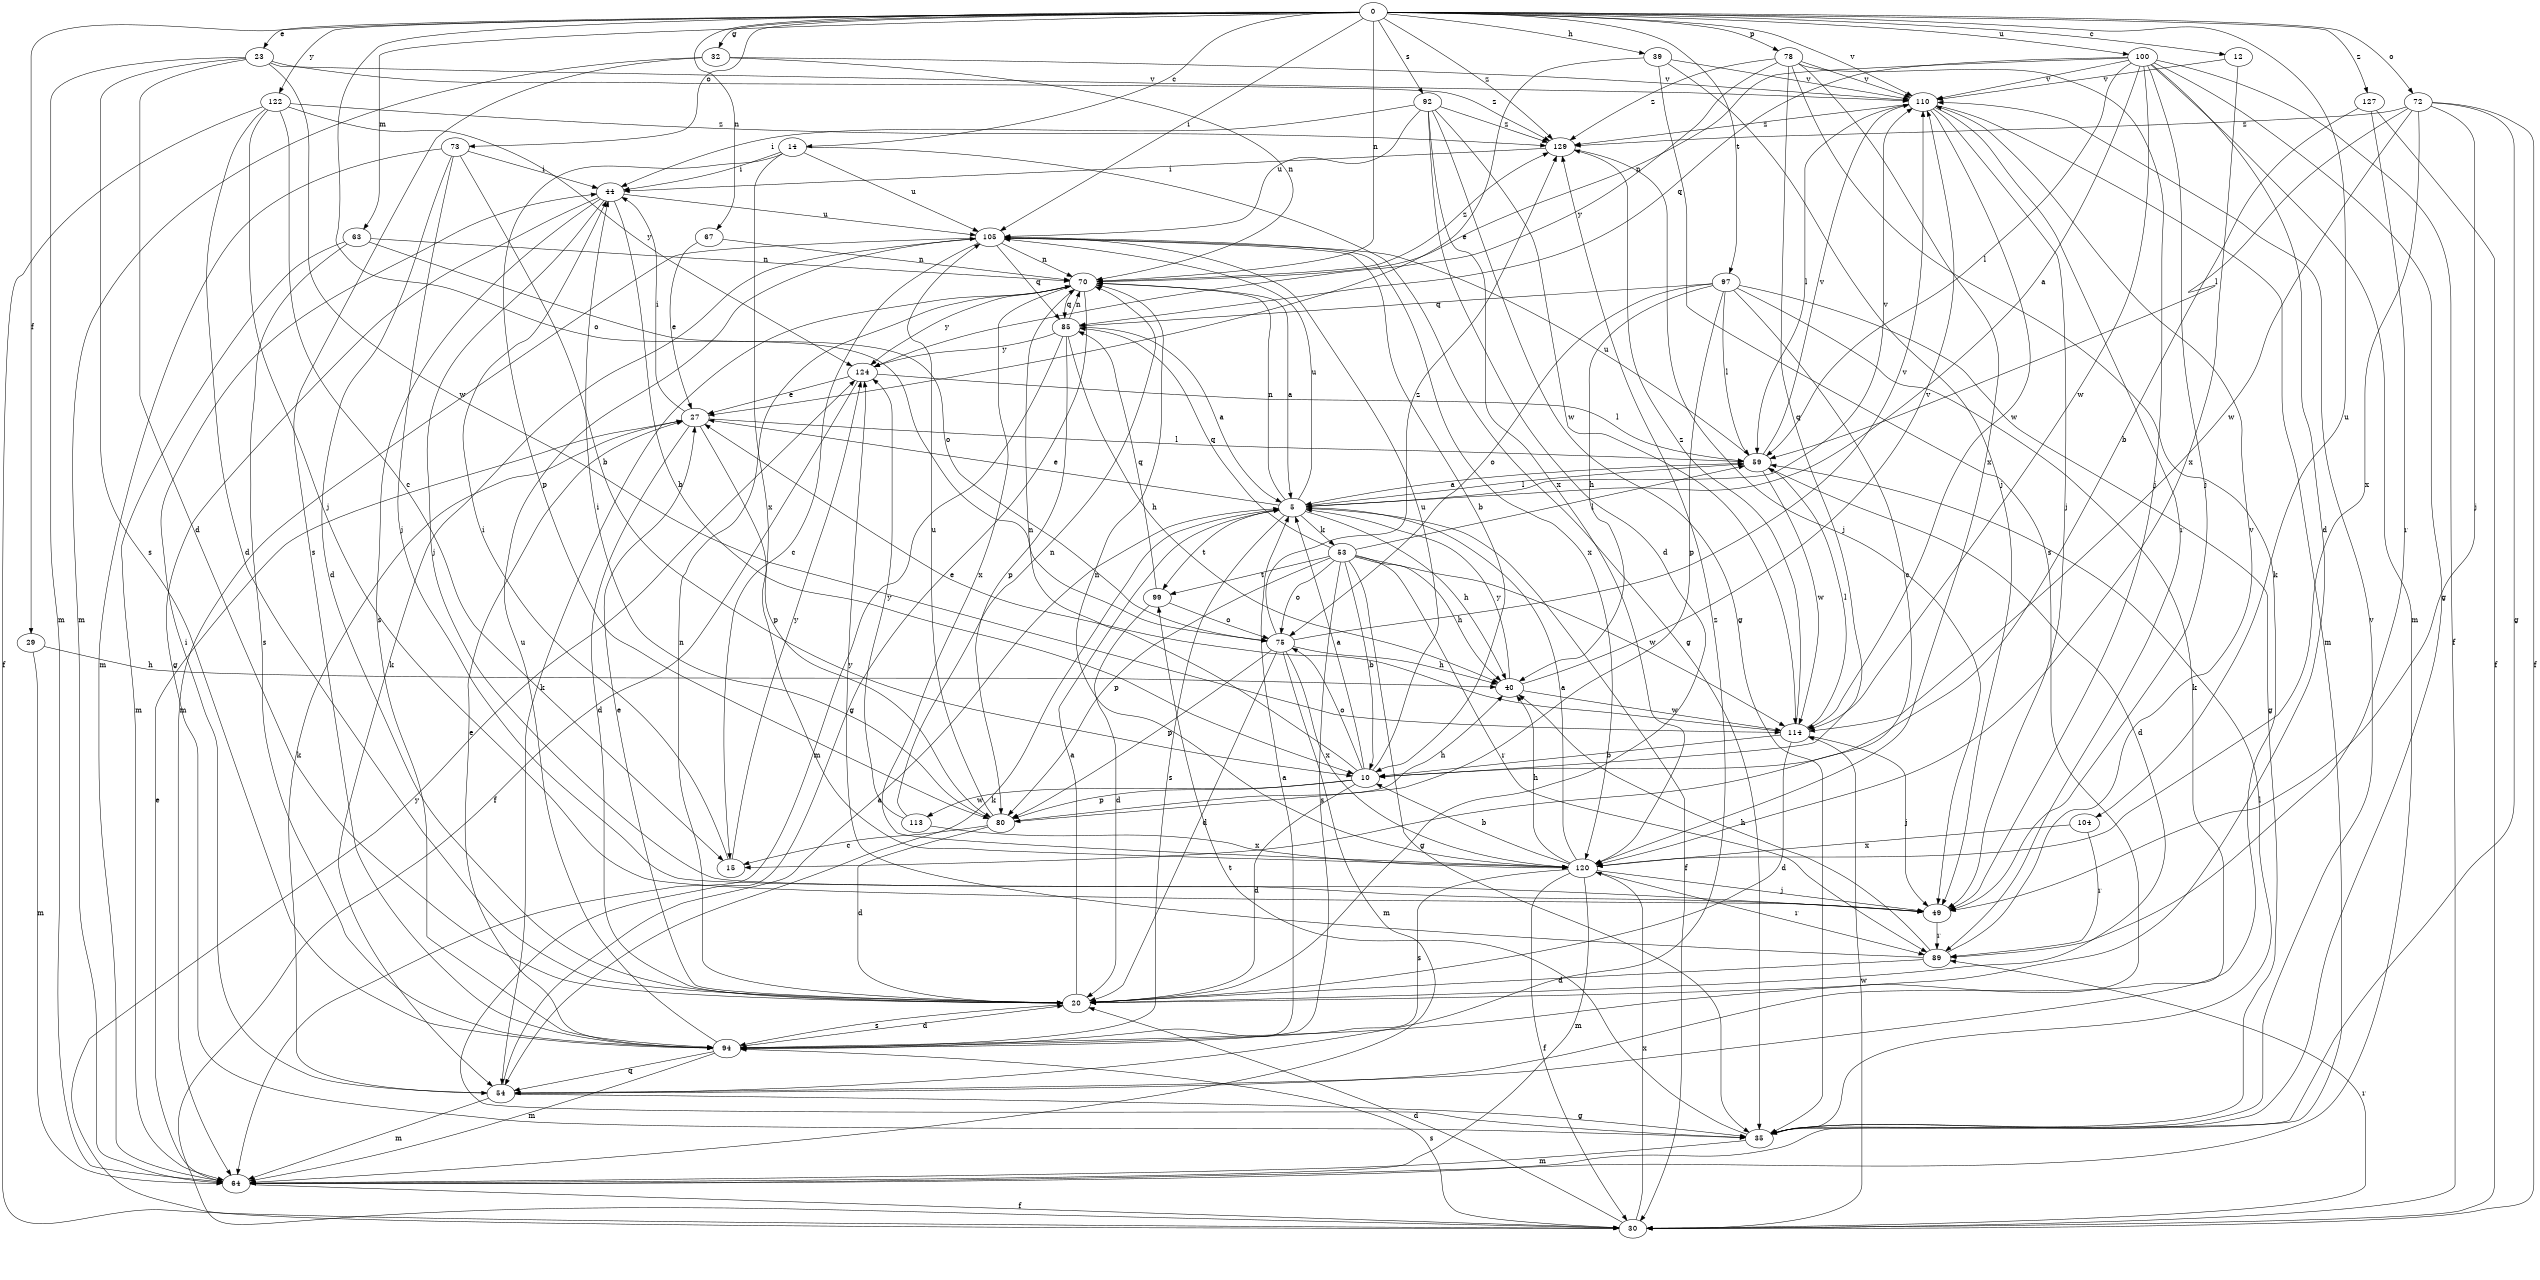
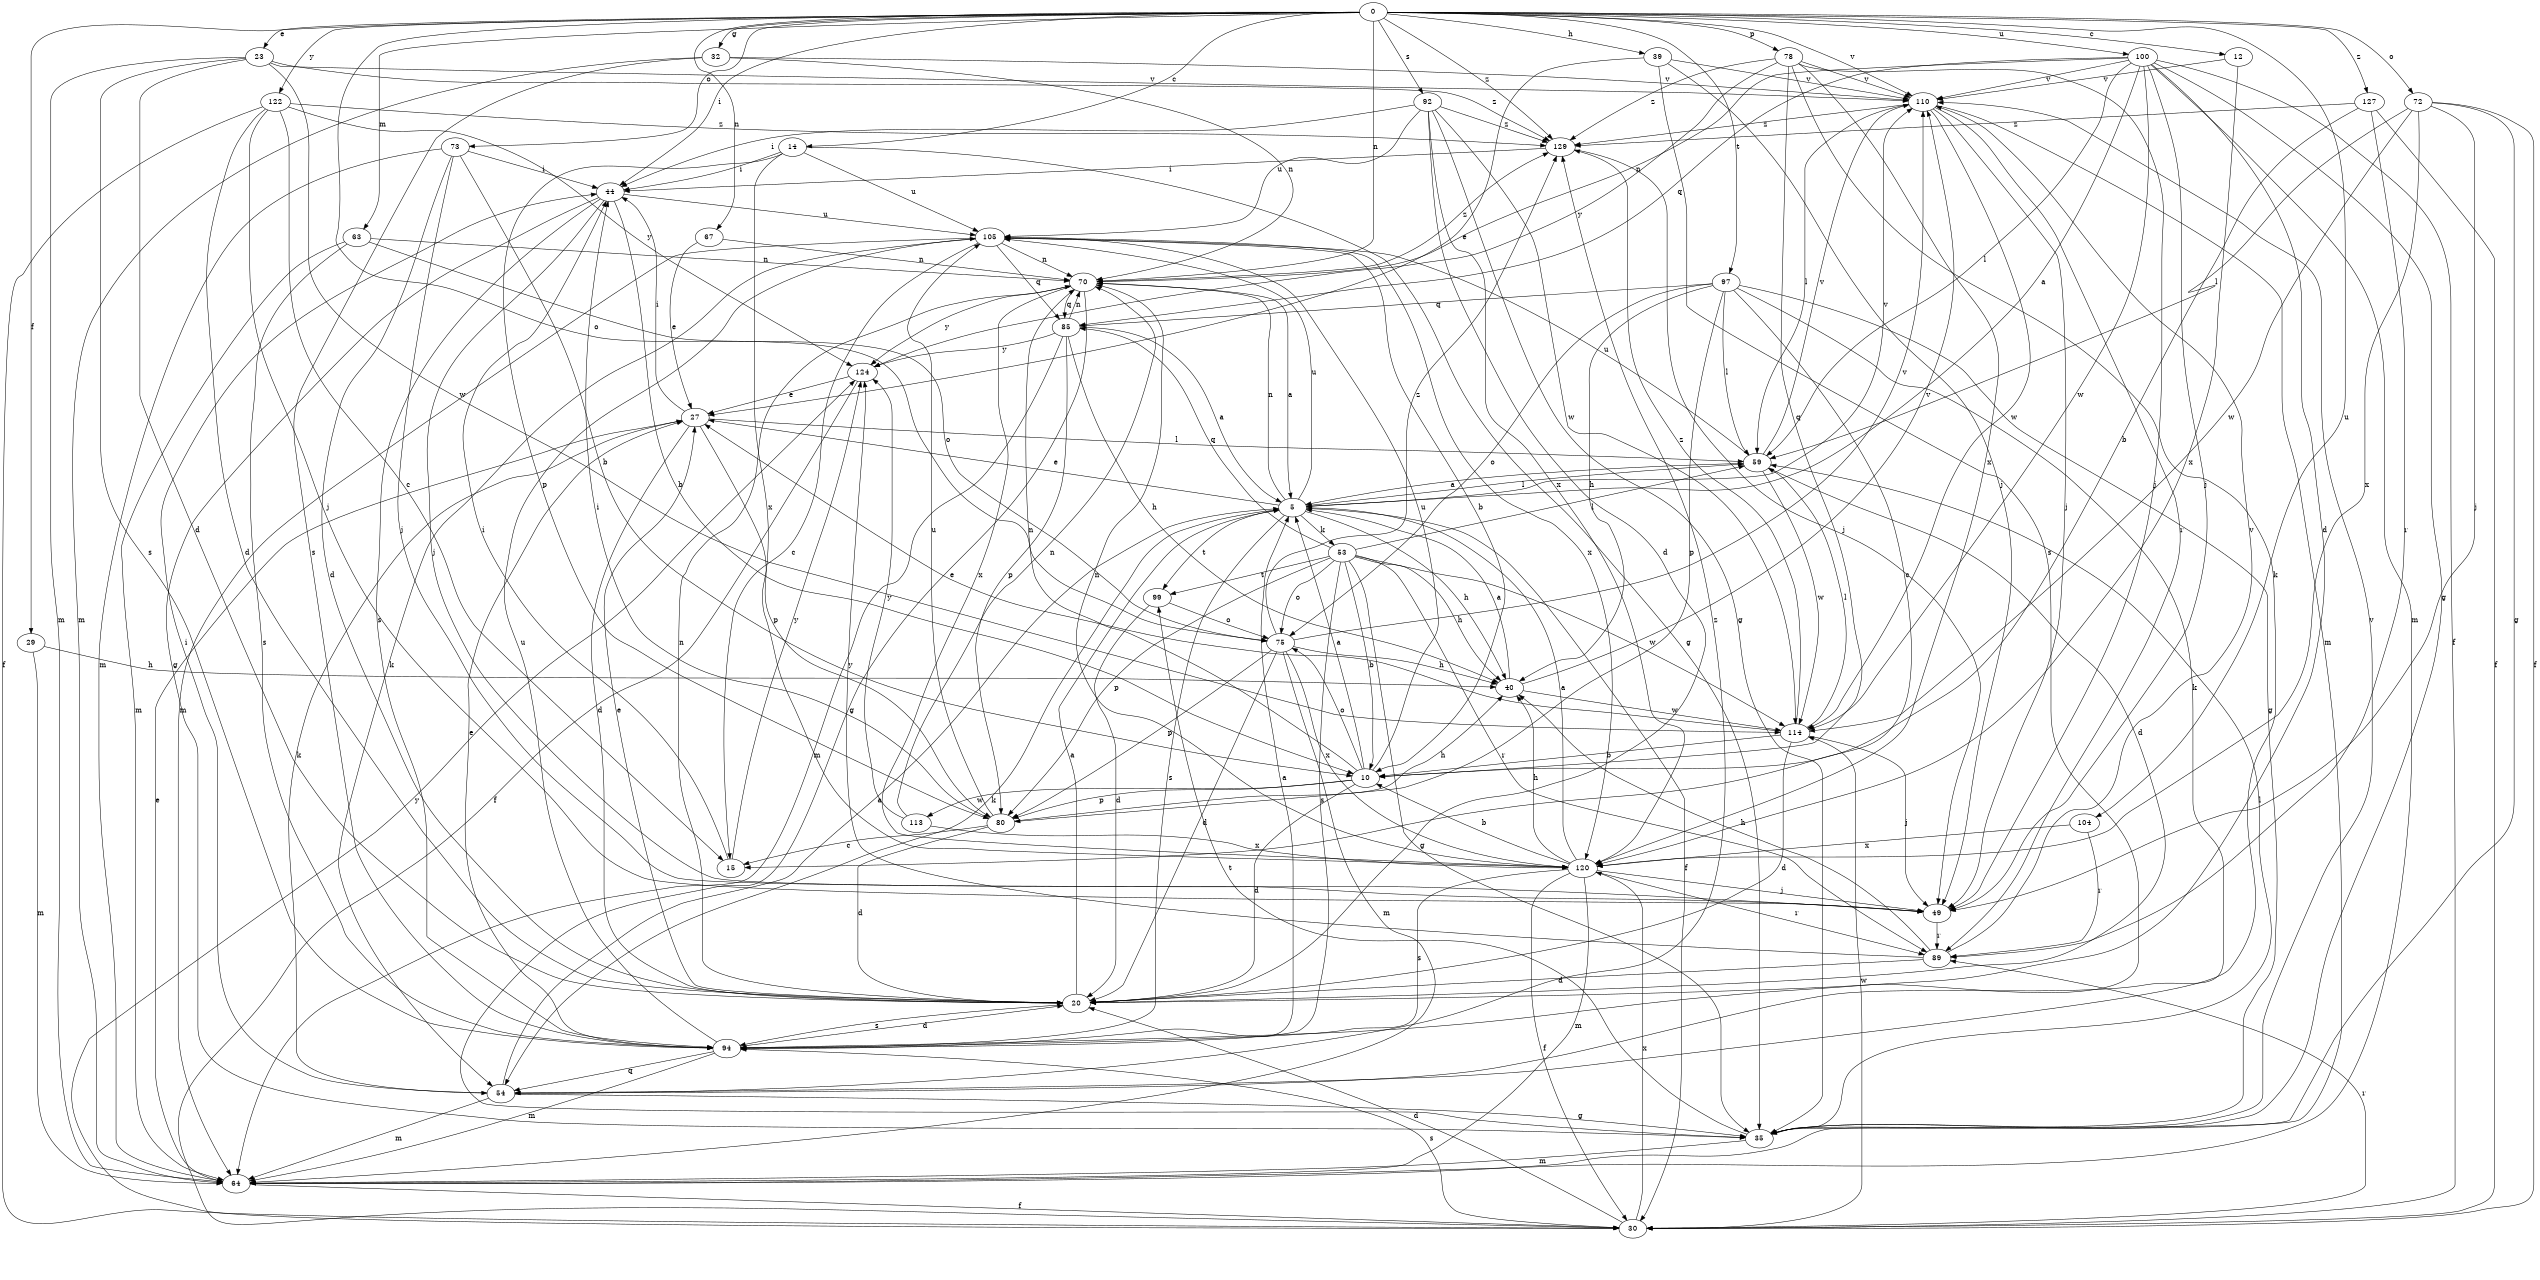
edge "0" -> "105": now "0" -> "44"
edge "72" -> "129": now "127" -> "129"
edge "124" -> "59": removed, label "l"
edge "99" -> "85": removed, label "q"
edge "70" -> "54": removed, label "k"
edge "40" -> "5": label "y" -> "a"
